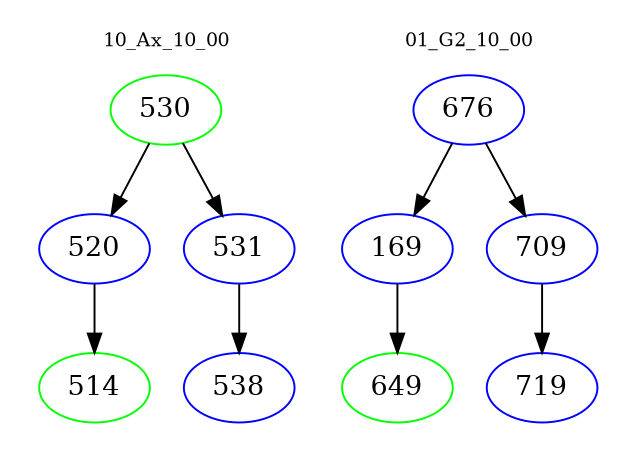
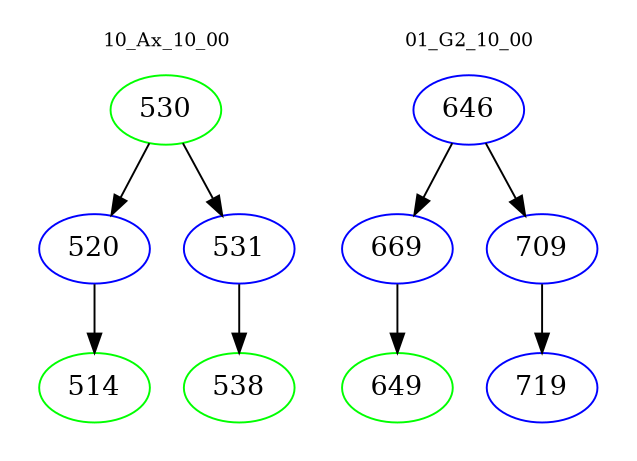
node "676": label "676" -> "646"
node "169": label "169" -> "669"
node "538": color blue -> green
